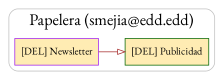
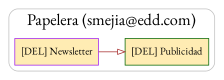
cluster "Papelera (smejia@edd.edd)": label "Papelera (smejia@edd.edd)" -> "Papelera (smejia@edd.com)"
